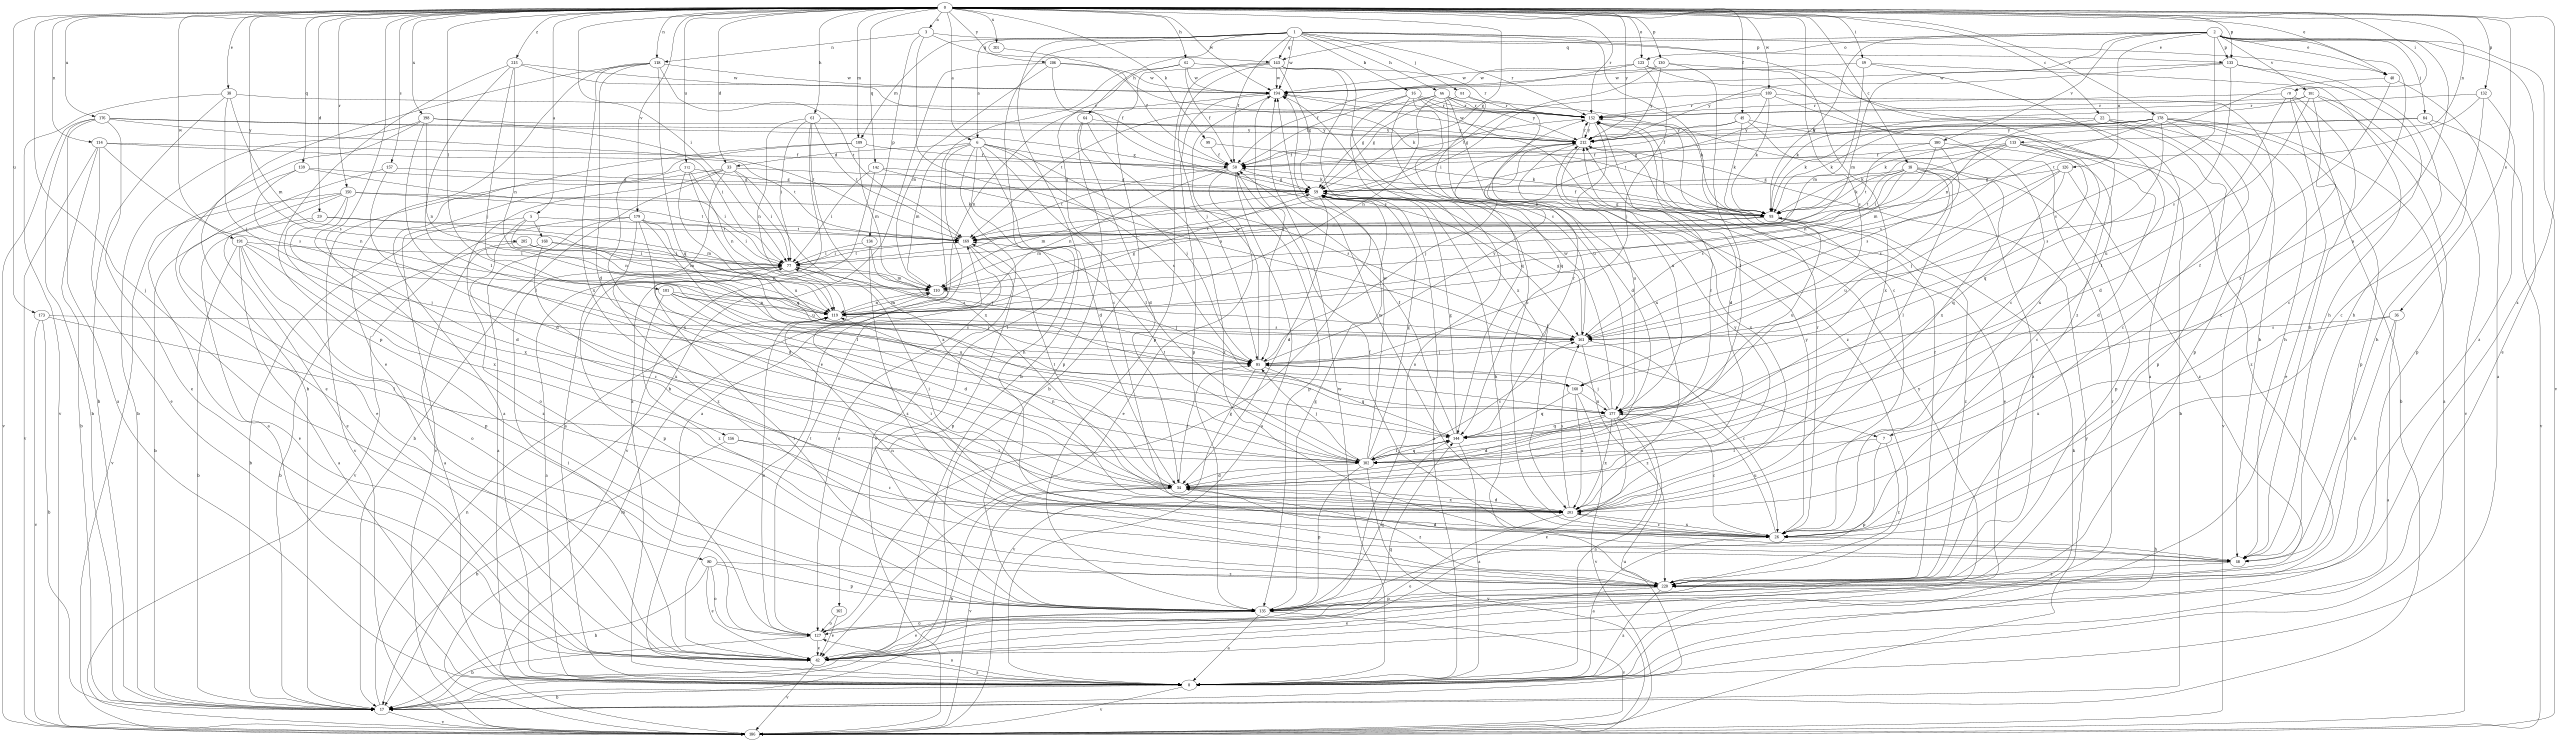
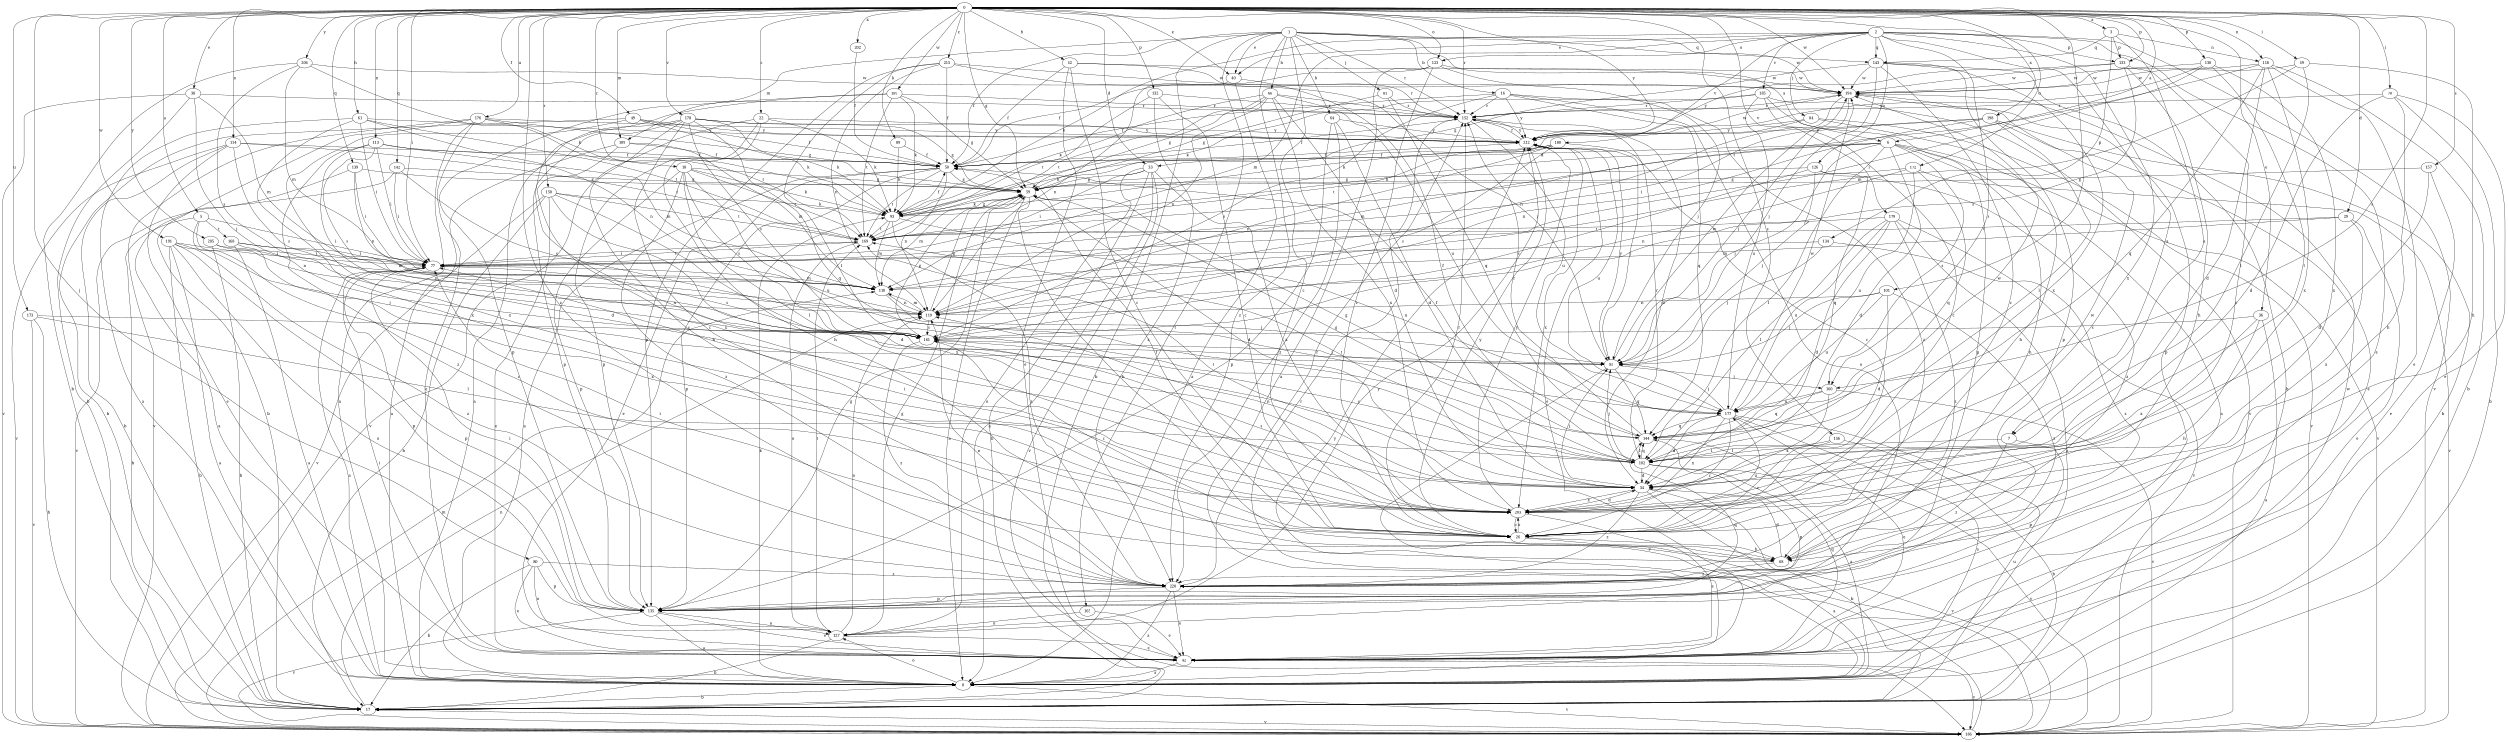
edge "113" -> "93": now "180" -> "93"
edge "169" -> "135": removed, label "p"
